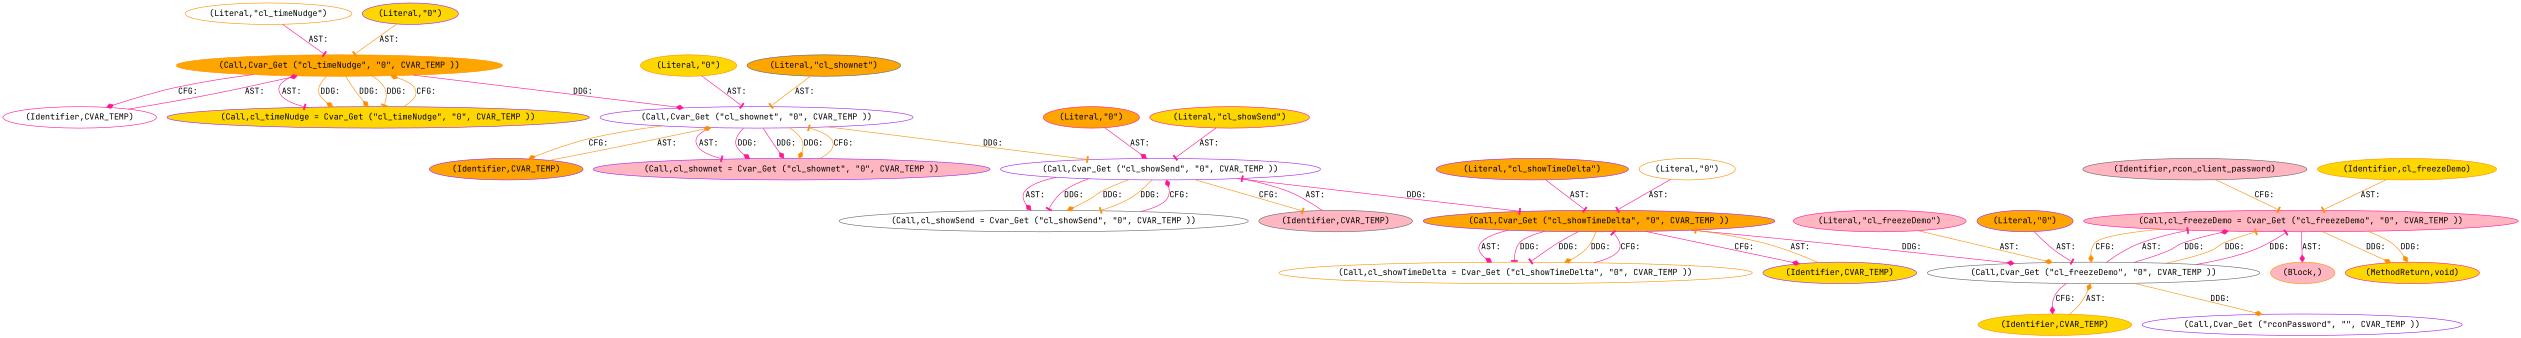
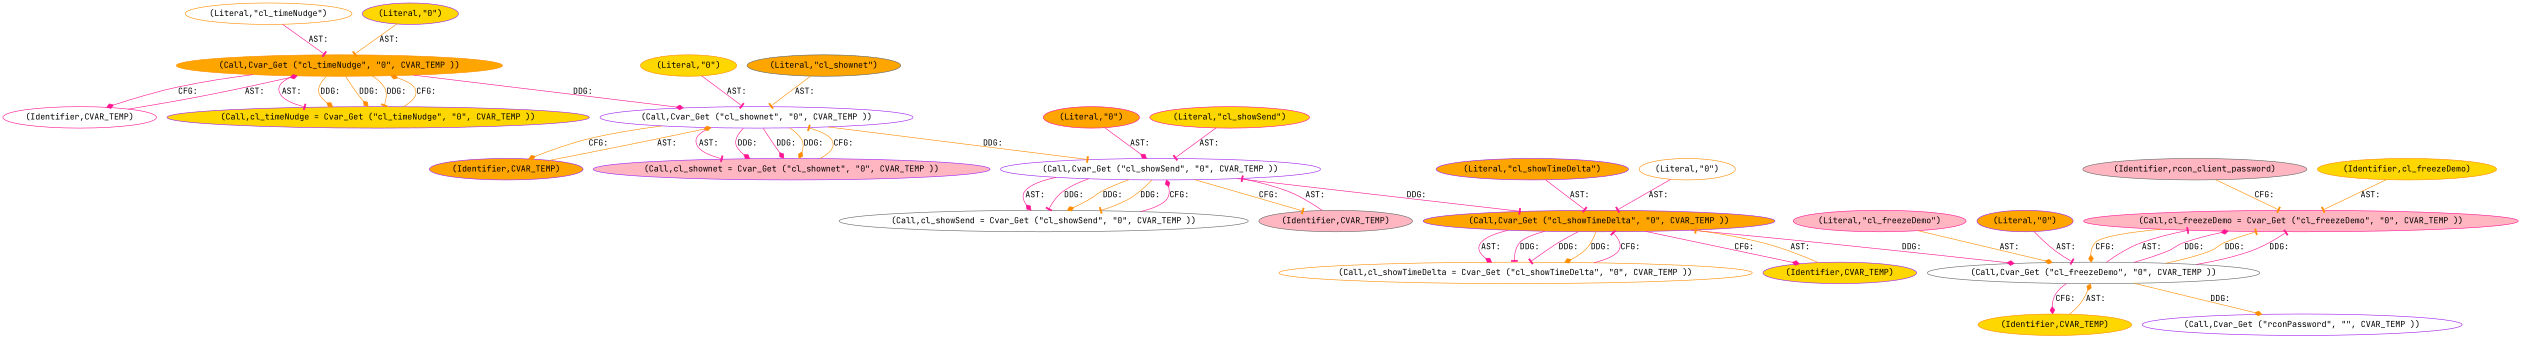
node "(Block,)": removed
node "(MethodReturn,void)": removed
